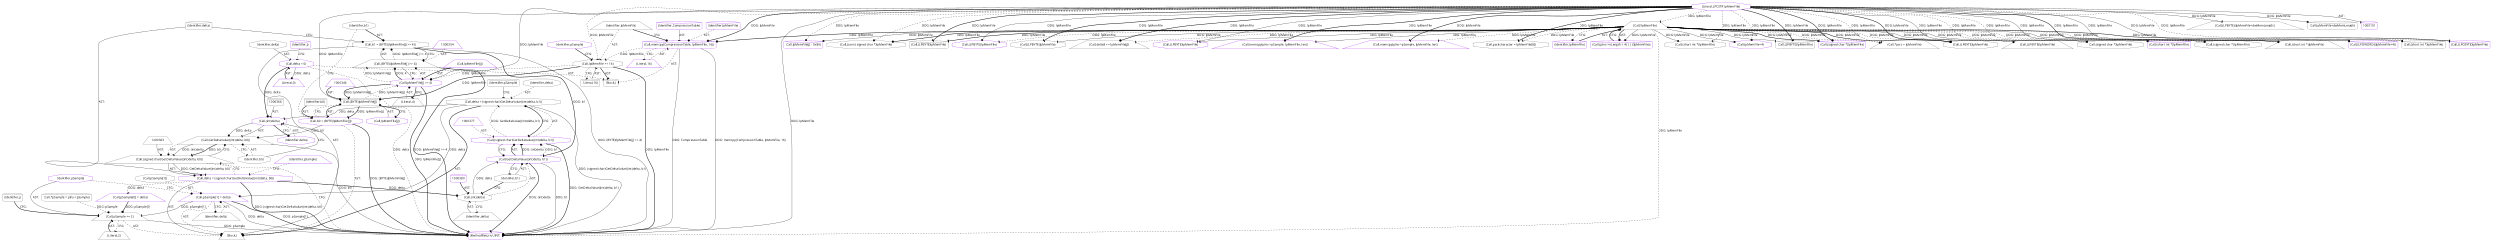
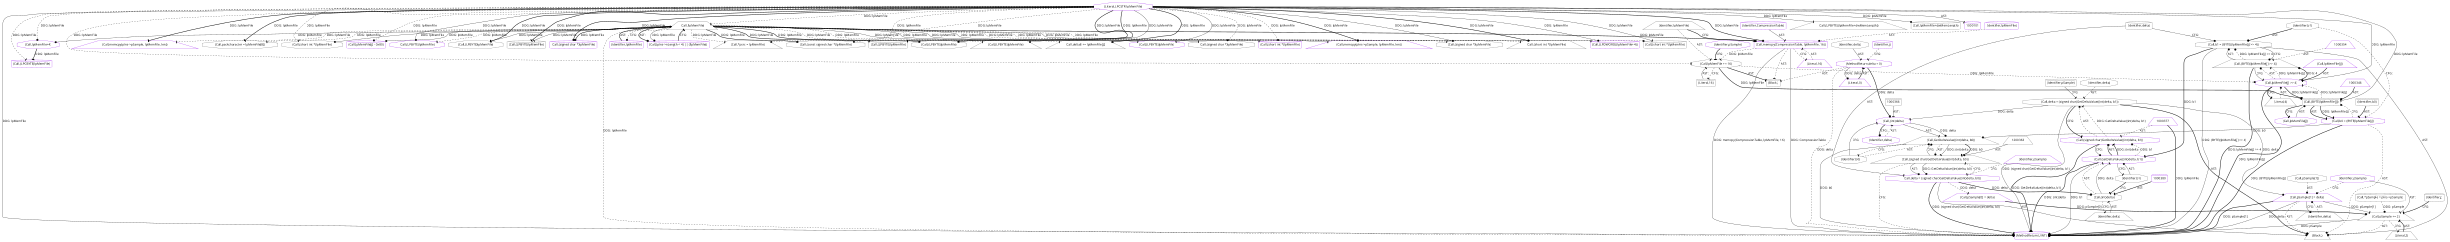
edge "(Call,!lpMemFile)" -> "(Call,(LPCBYTE)lpMemFile)": now "(Call,lpMemFile+4)" -> "(Call,(LPCBYTE)lpMemFile)"
node "(Call,delta = 0)": label "(Call,delta = 0)" -> "(MethodReturn,delta = 0)"
edge "(Call,lpMemFile += 16)" -> "(MethodReturn,UINT)": now "1000377" -> "(MethodReturn,UINT)"
